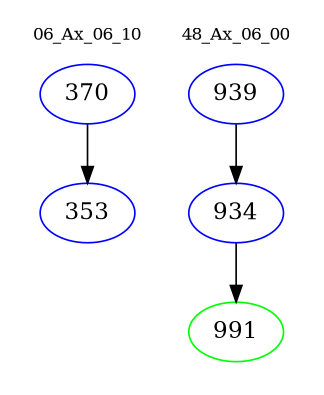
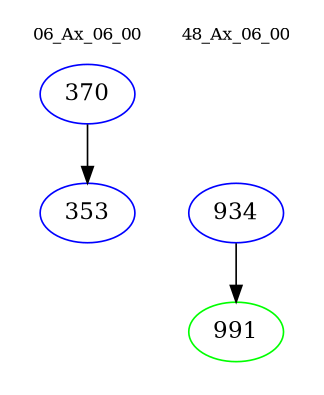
cluster "06_Ax_06_10": label "06_Ax_06_10" -> "06_Ax_06_00"
node "939": removed
